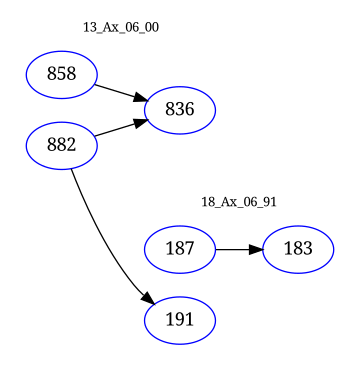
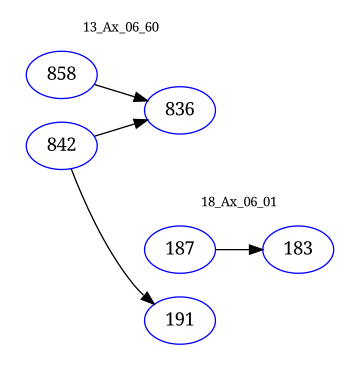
cluster "13_Ax_06_00": label "13_Ax_06_00" -> "13_Ax_06_60"
node "882": label "882" -> "842"
cluster "18_Ax_06_91": label "18_Ax_06_91" -> "18_Ax_06_01"
